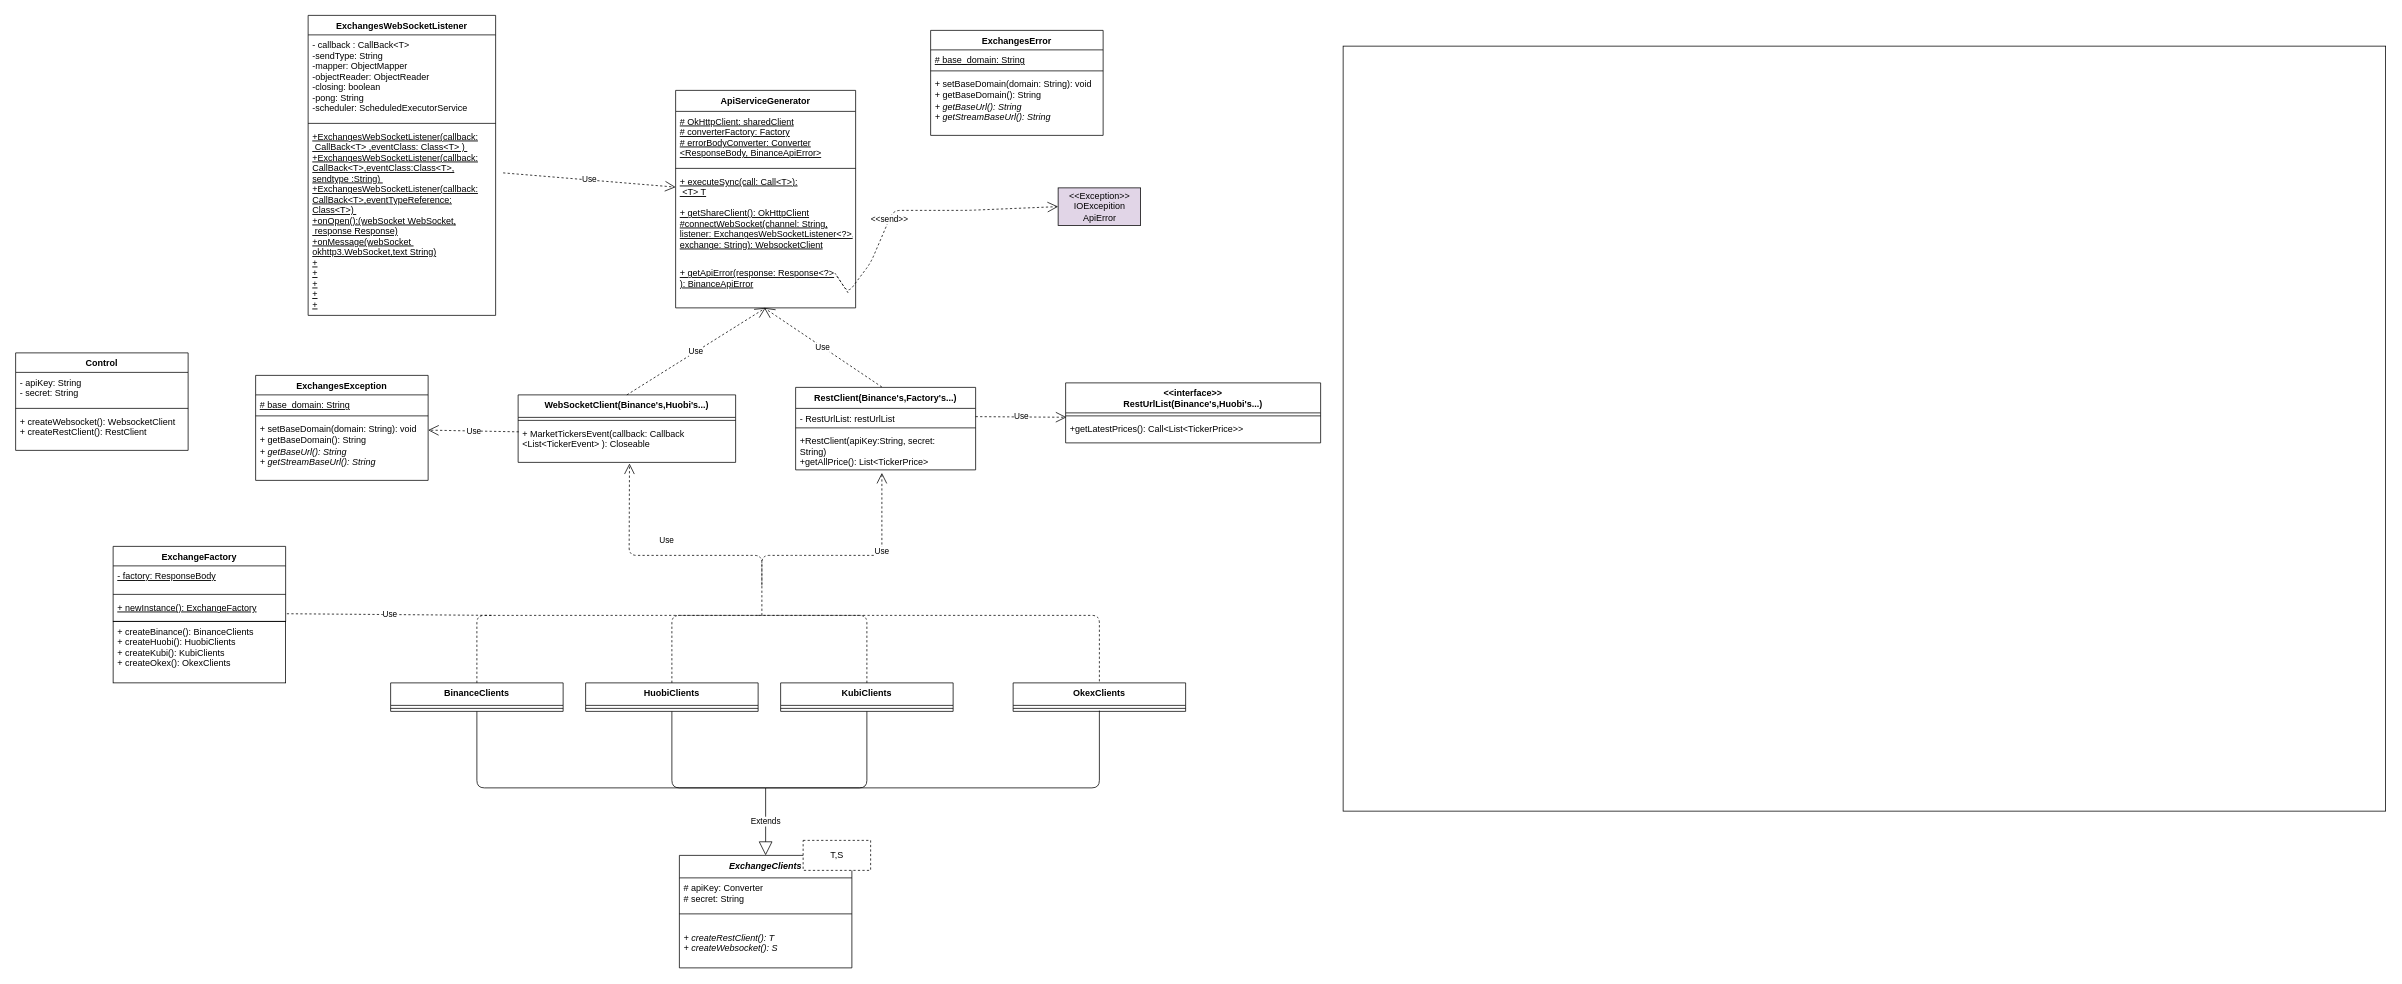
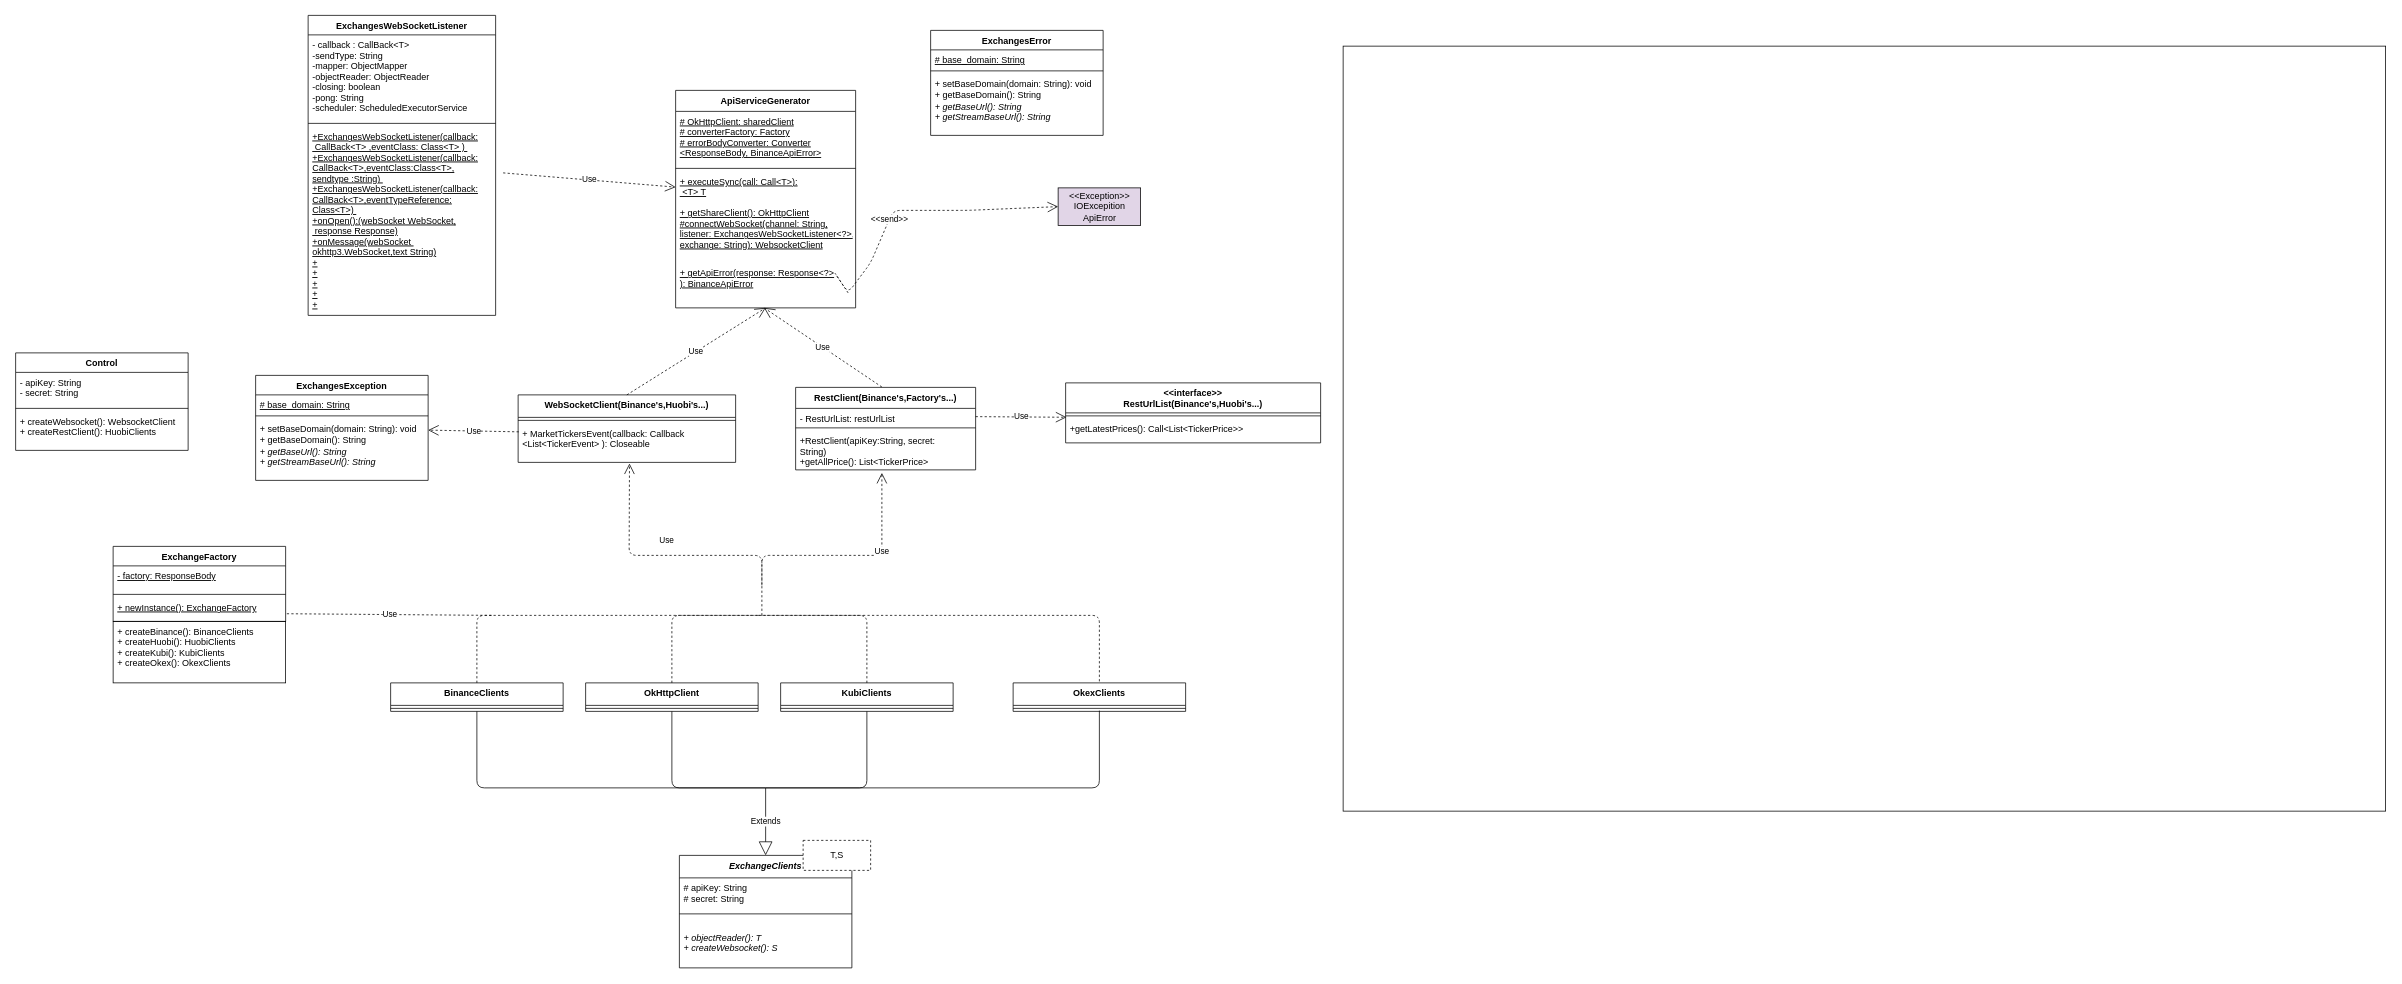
node "+ createWebsocket(): WebsocketClient + createRestClient(): RestClient": label "+ createWebsocket(): WebsocketClient + createRestClient(): RestClient" -> "+ createWebsocket(): WebsocketClient + createRestClient(): HuobiClients"
node "HuobiClients": label "HuobiClients" -> "OkHttpClient"
node "# apiKey: Converter # secret: String": label "# apiKey: Converter # secret: String" -> "# apiKey: String # secret: String"
node "+ createRestClient(): T + createWebsocket(): S": label "+ createRestClient(): T + createWebsocket(): S" -> "+ objectReader(): T + createWebsocket(): S"
